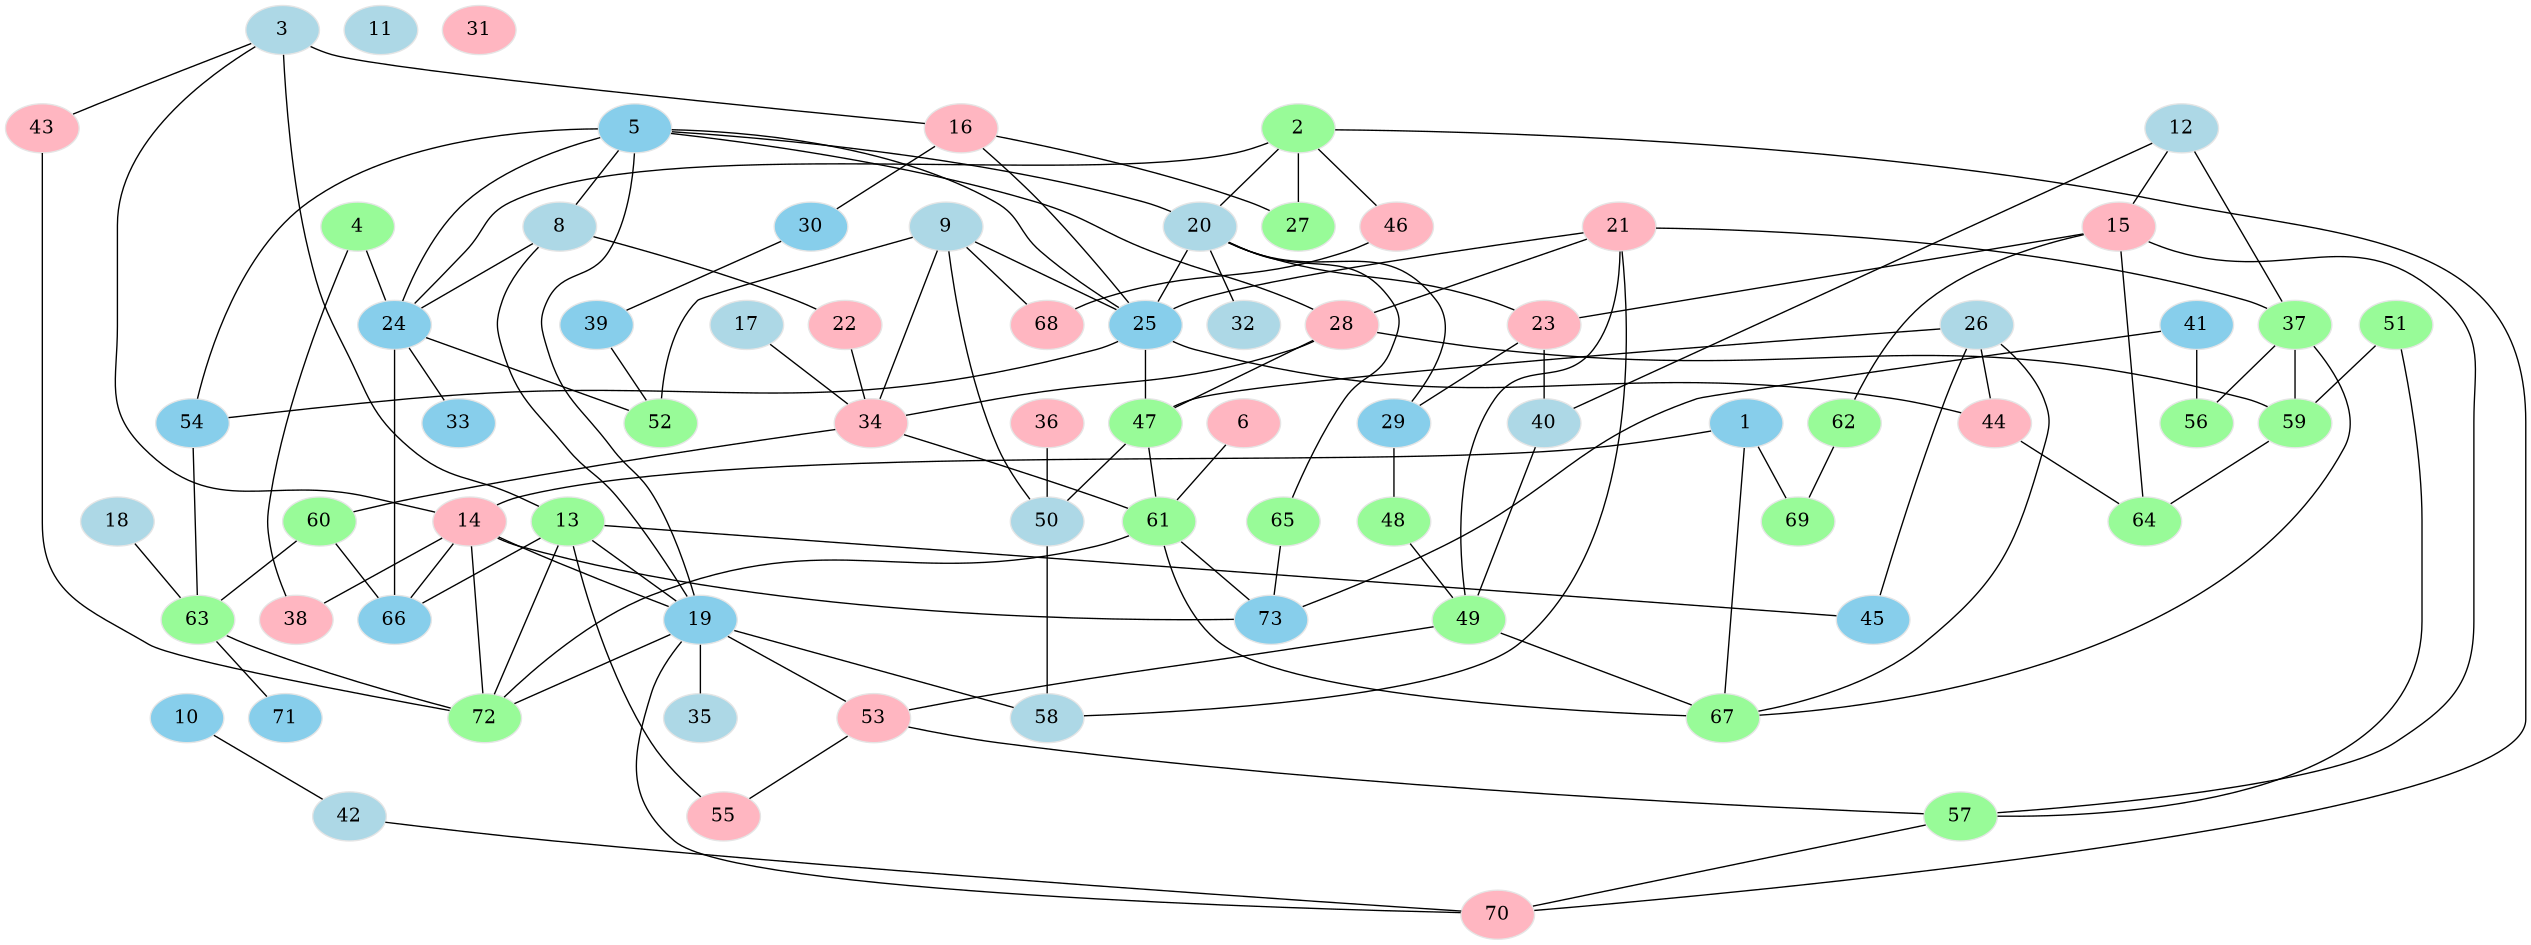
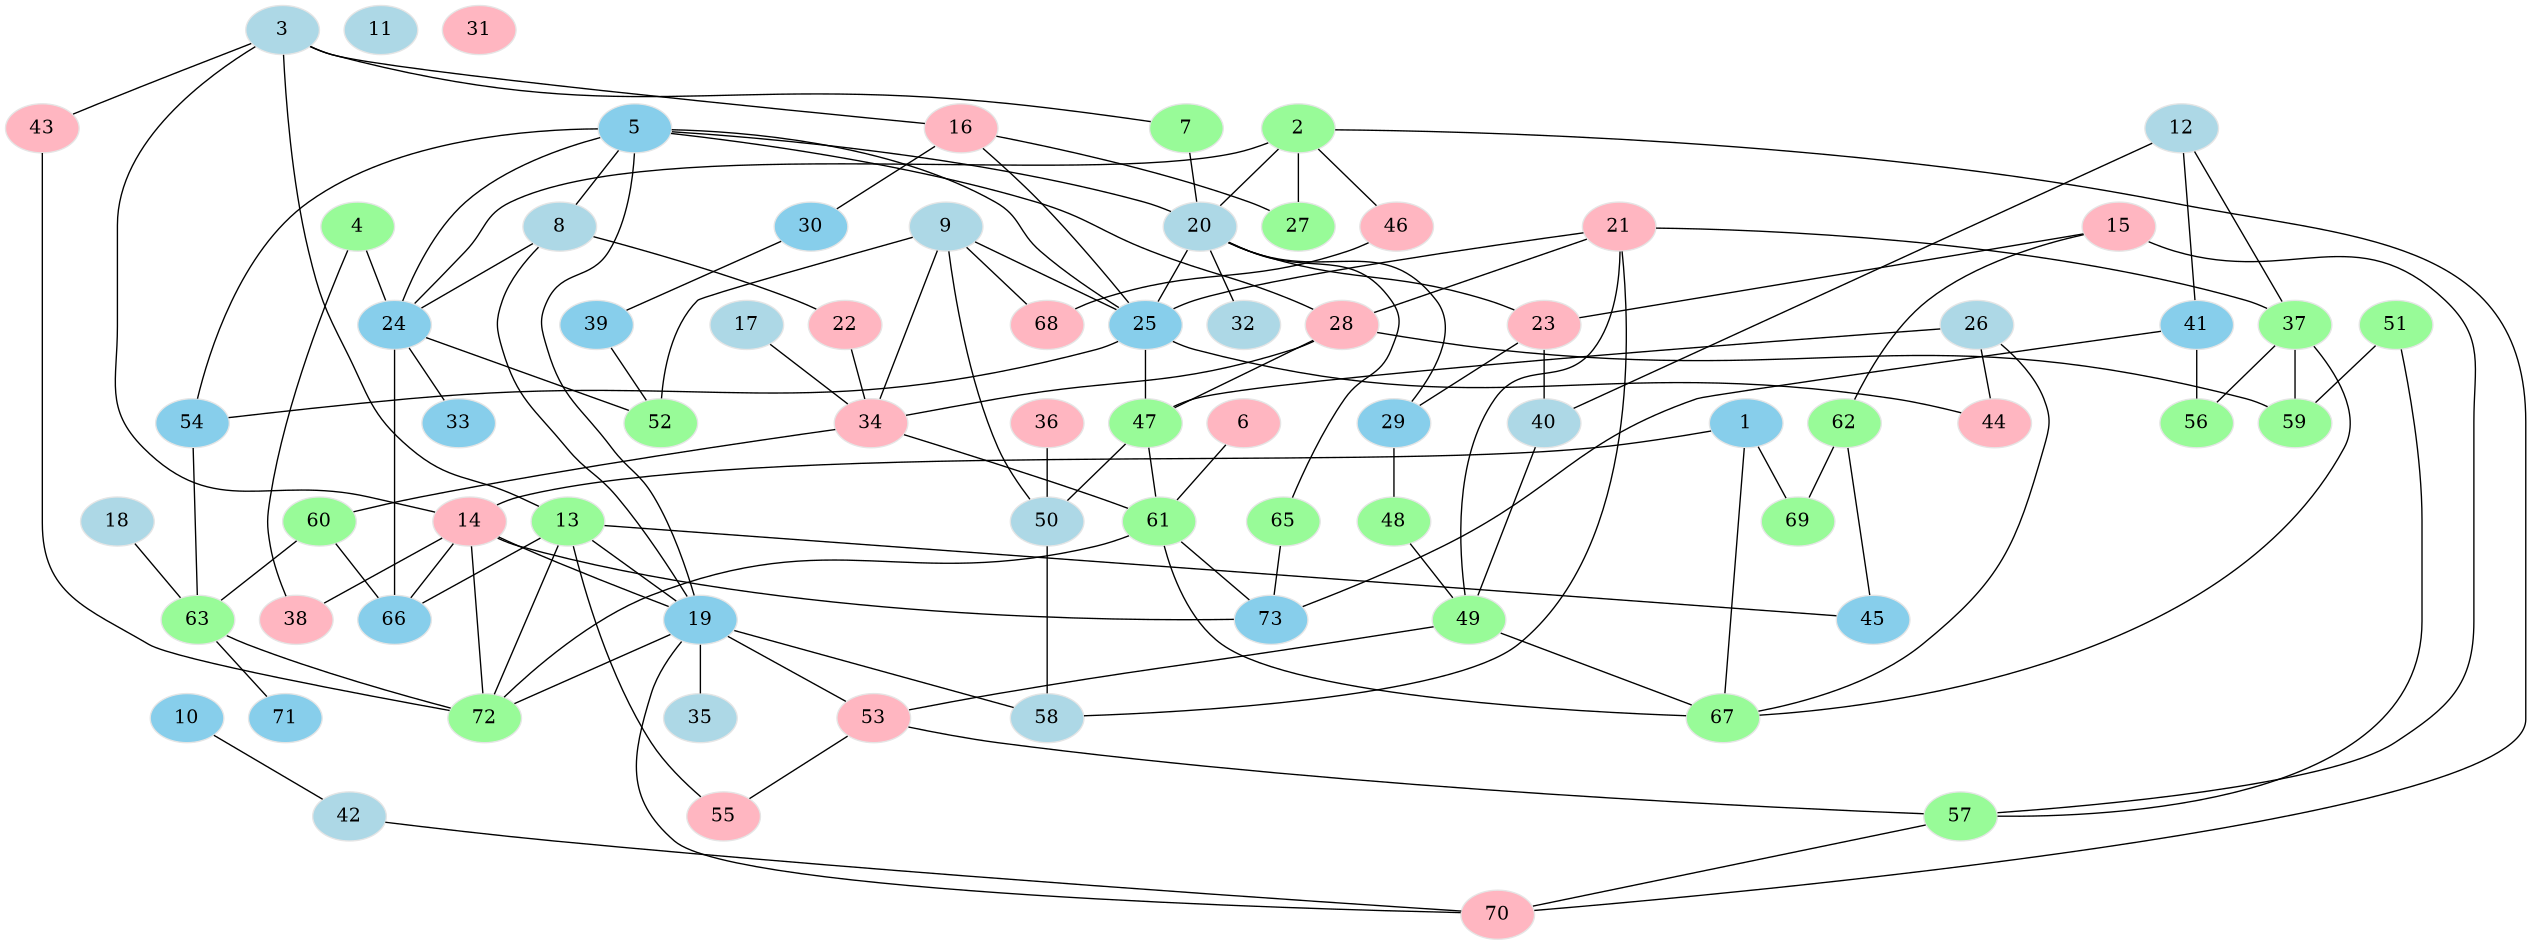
node "7": added
edge "12" -- "15": now "12" -- "41"
edge "26" -- "45": now "62" -- "45"
node "64": removed
